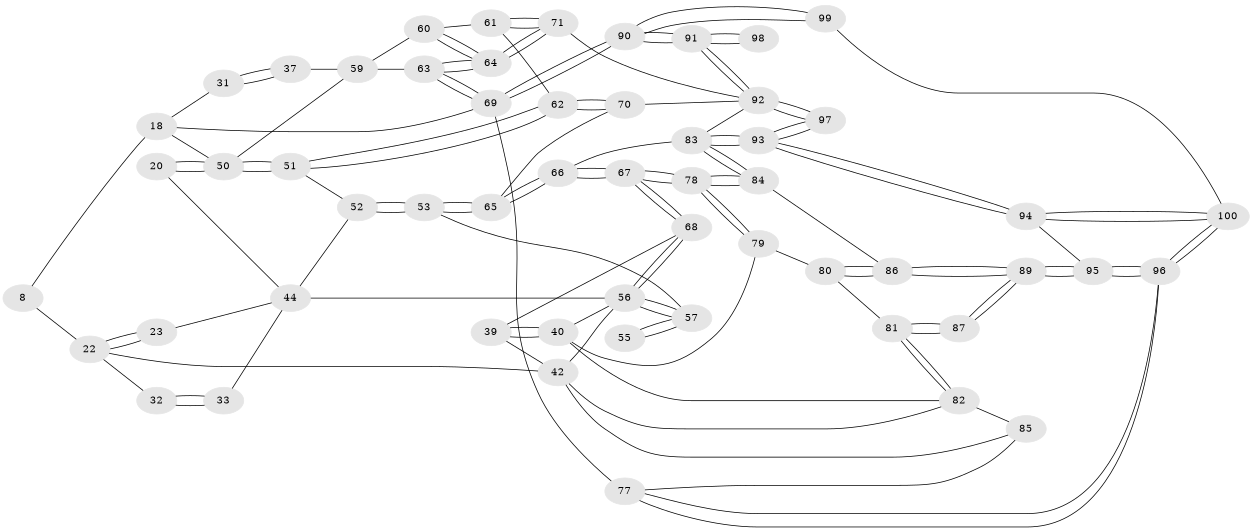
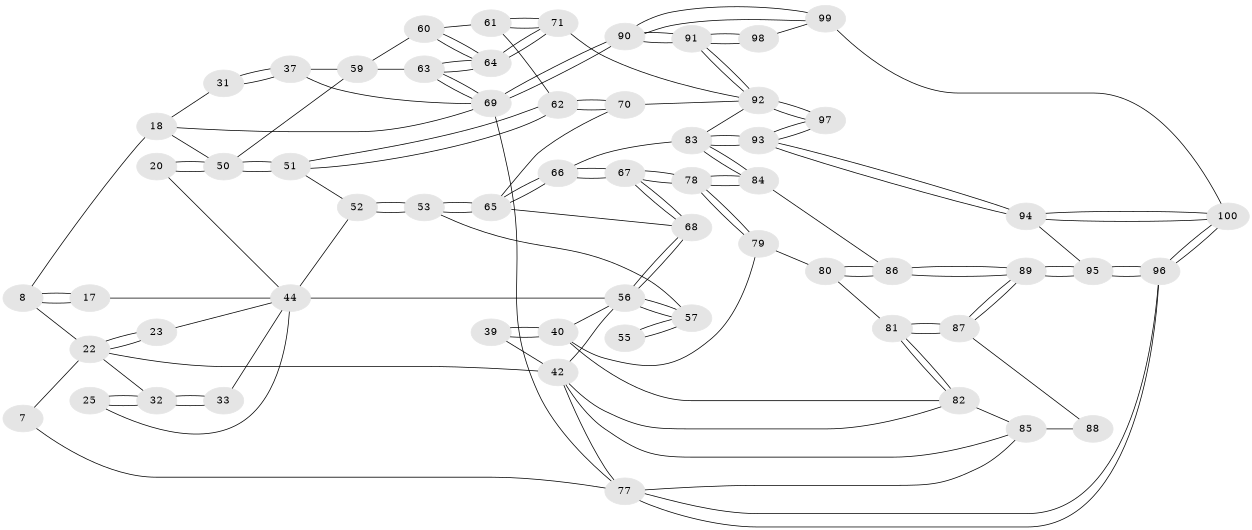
edge "99" -- "98": added
edge "37" -- "69": added
edge "68" -- "39": now "68" -- "65"
node "17": added
node "25": added
node "7": added
node "88": added
edge "42" -- "77": added
